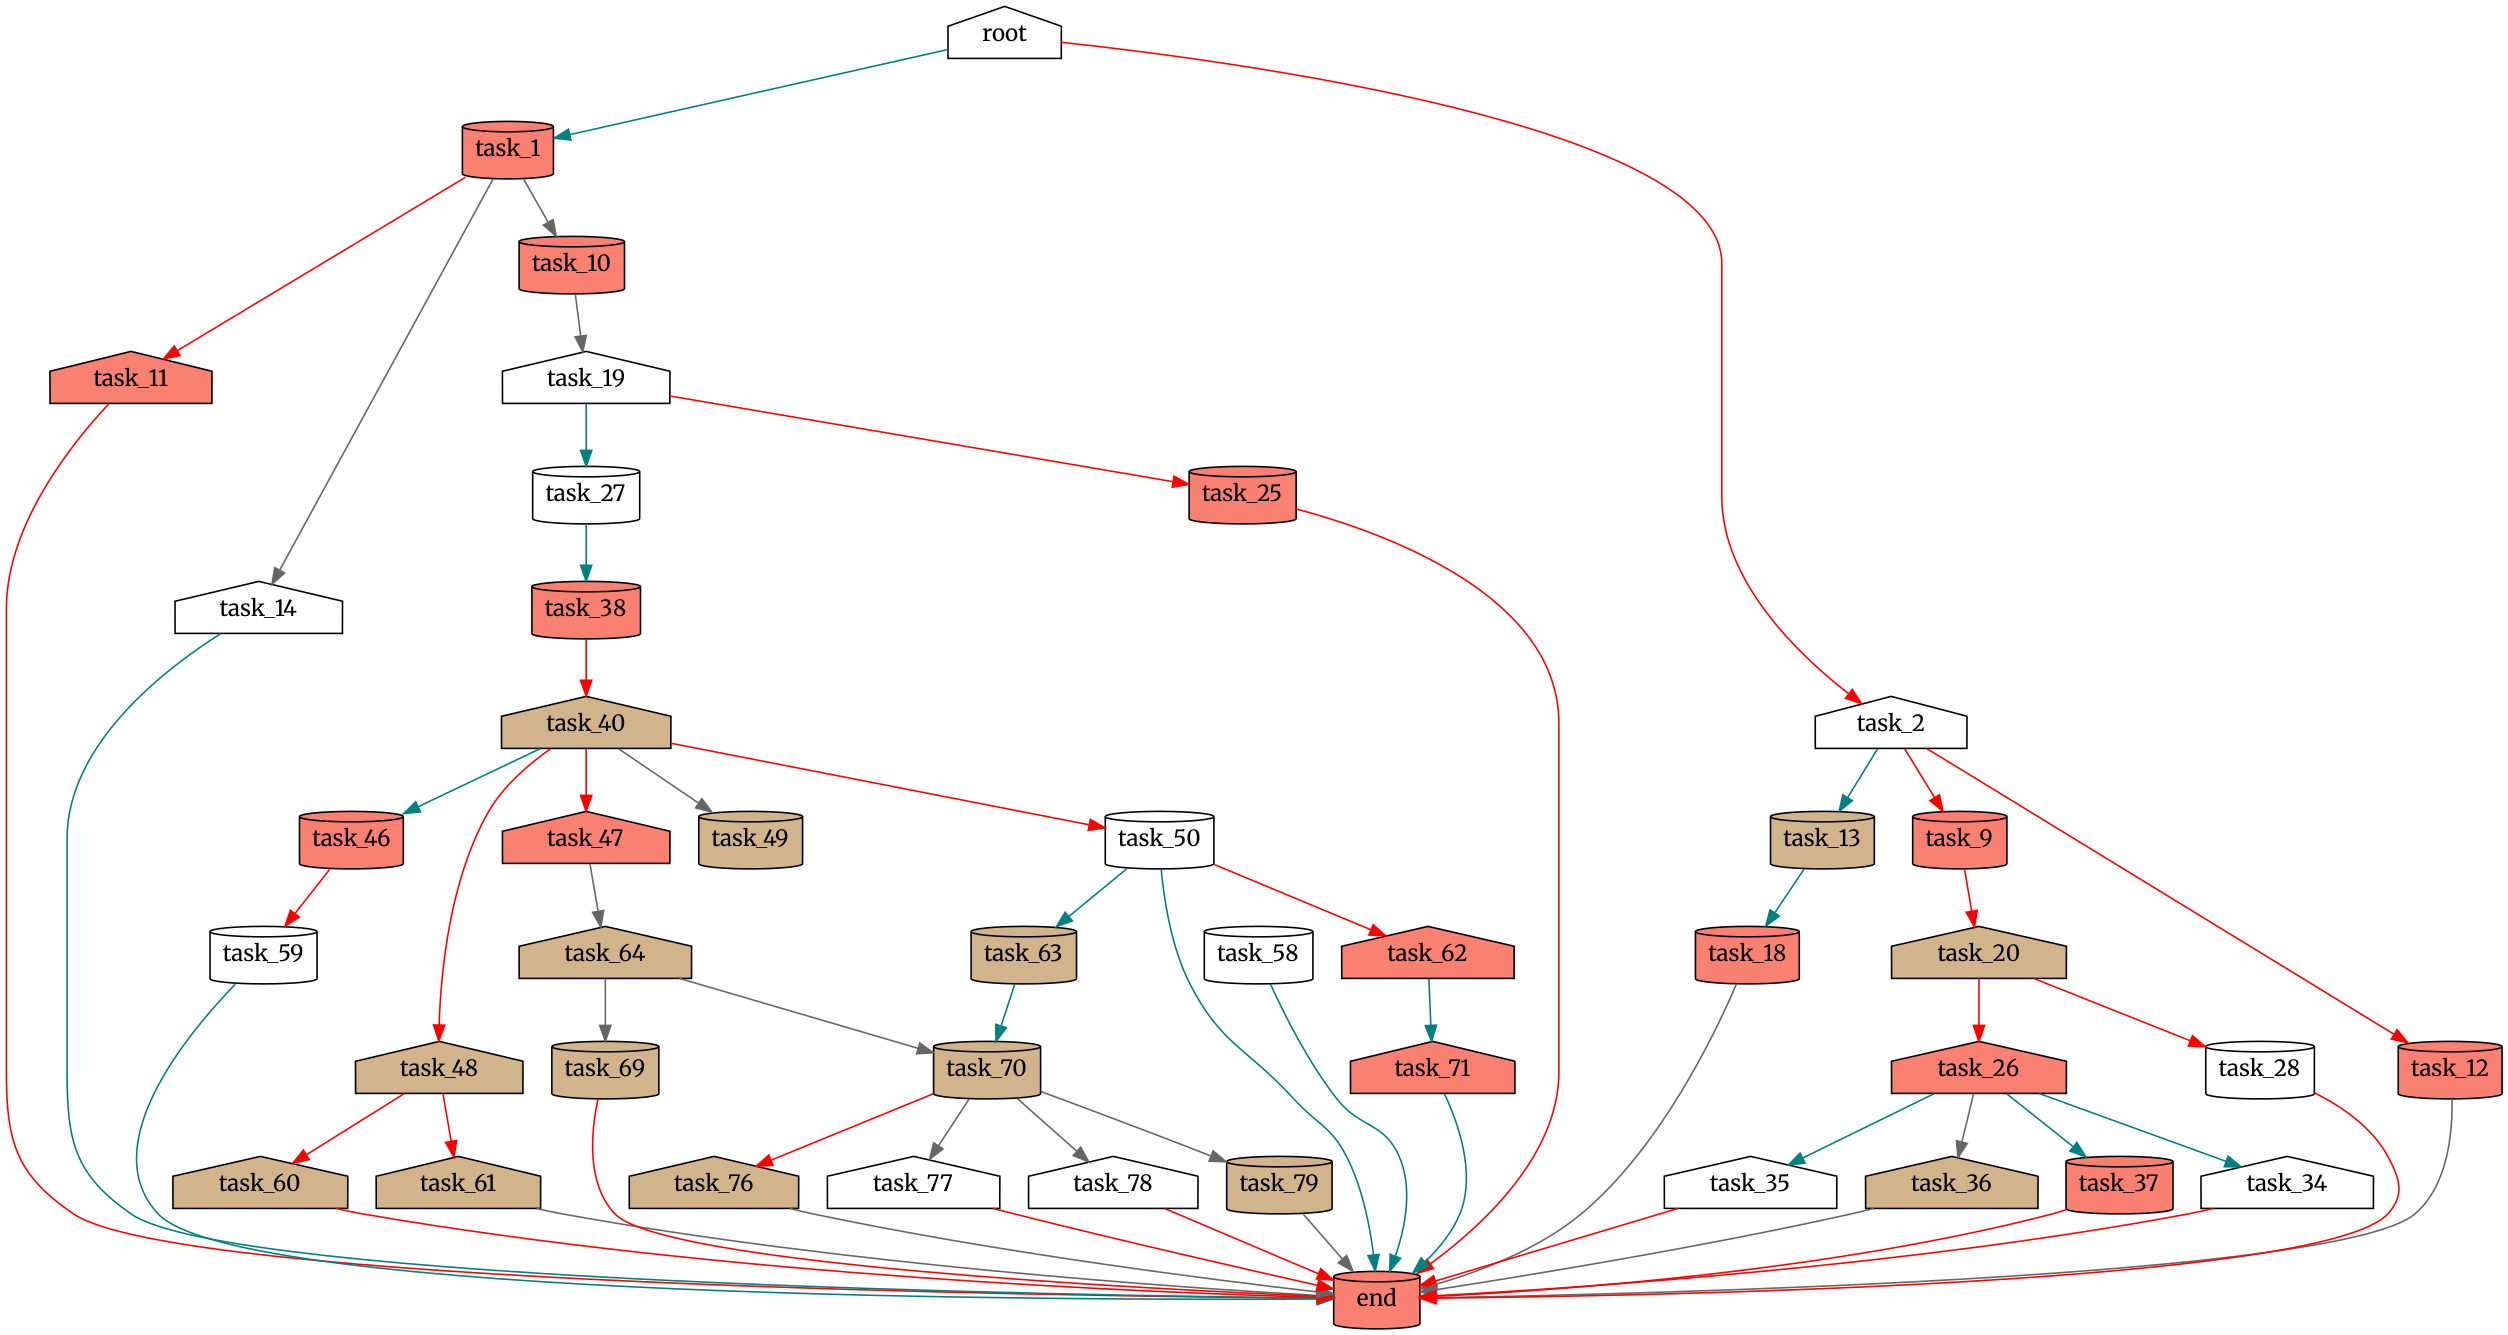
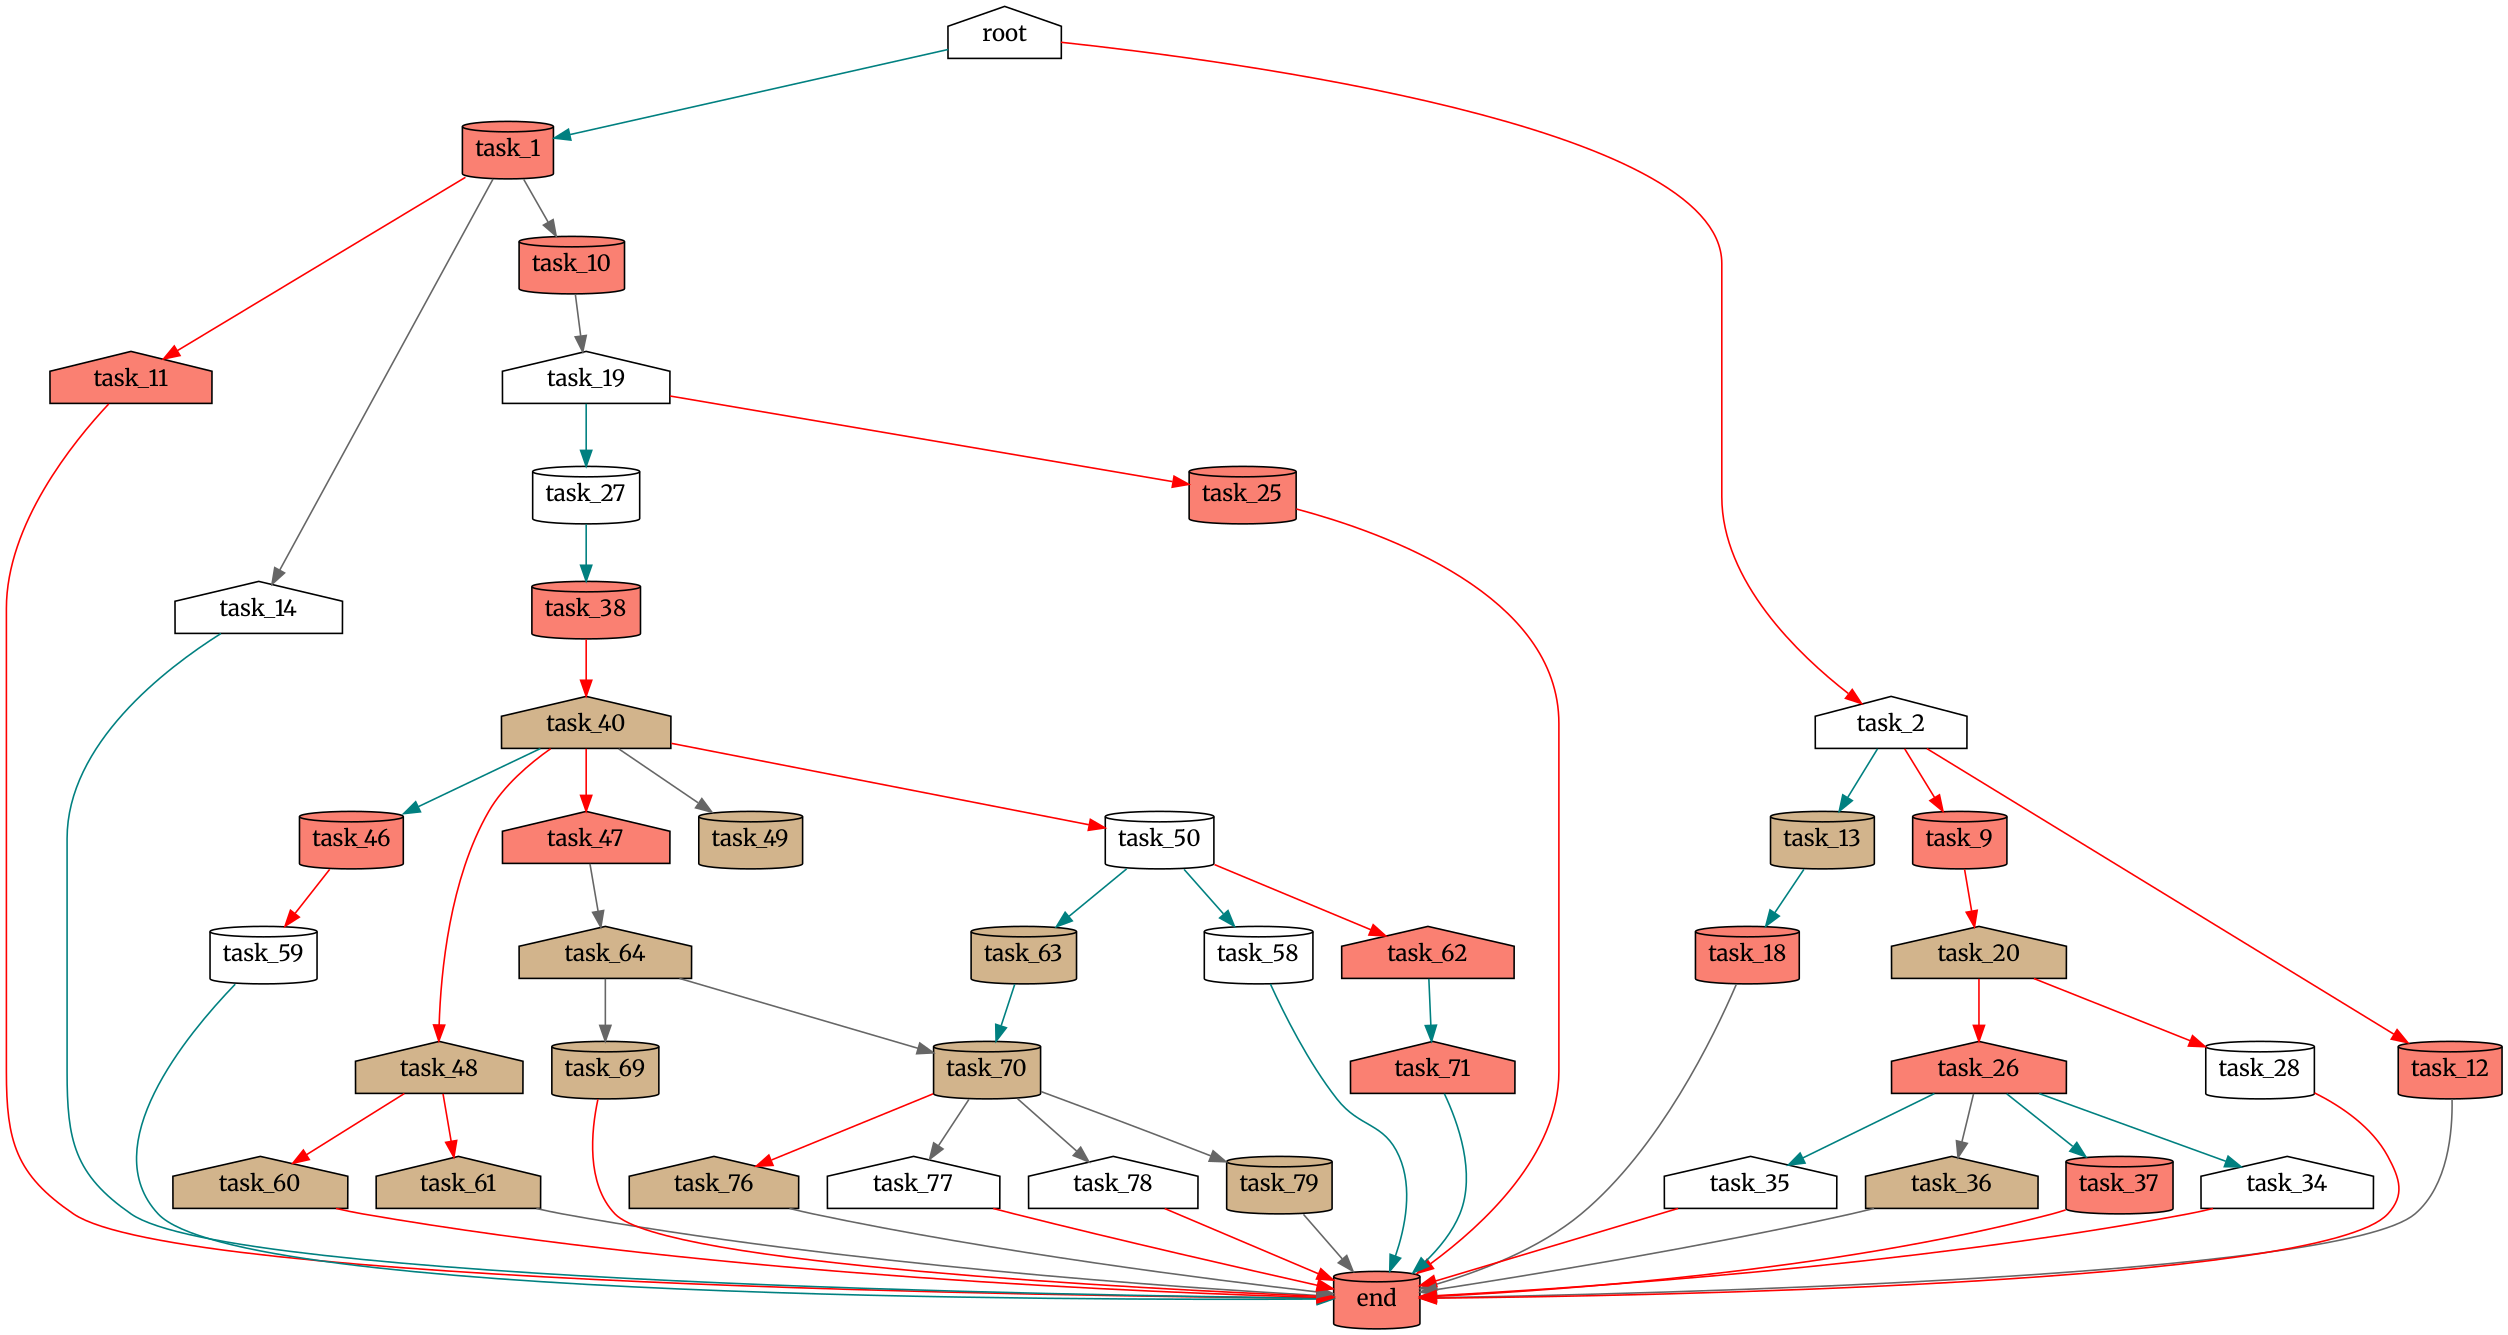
edge "task_50" -> "end": now "task_50" -> "task_58"
